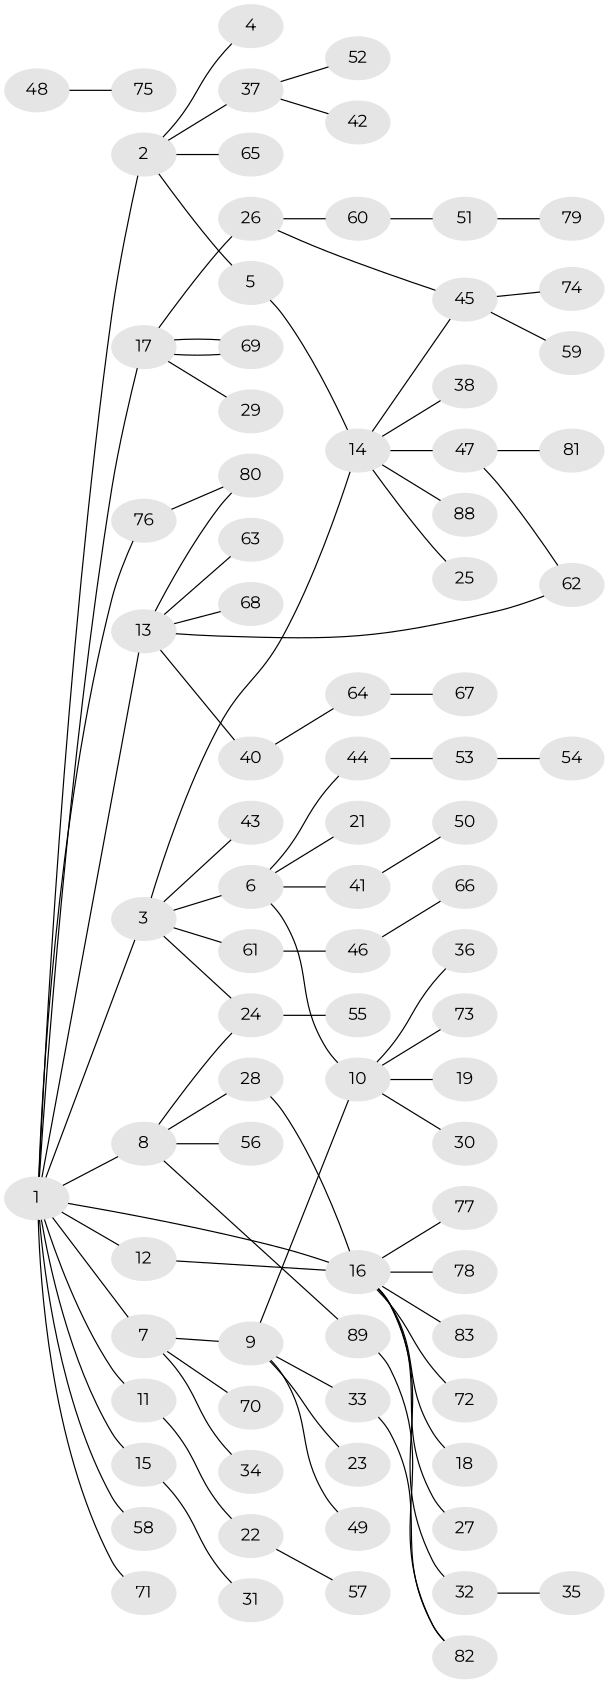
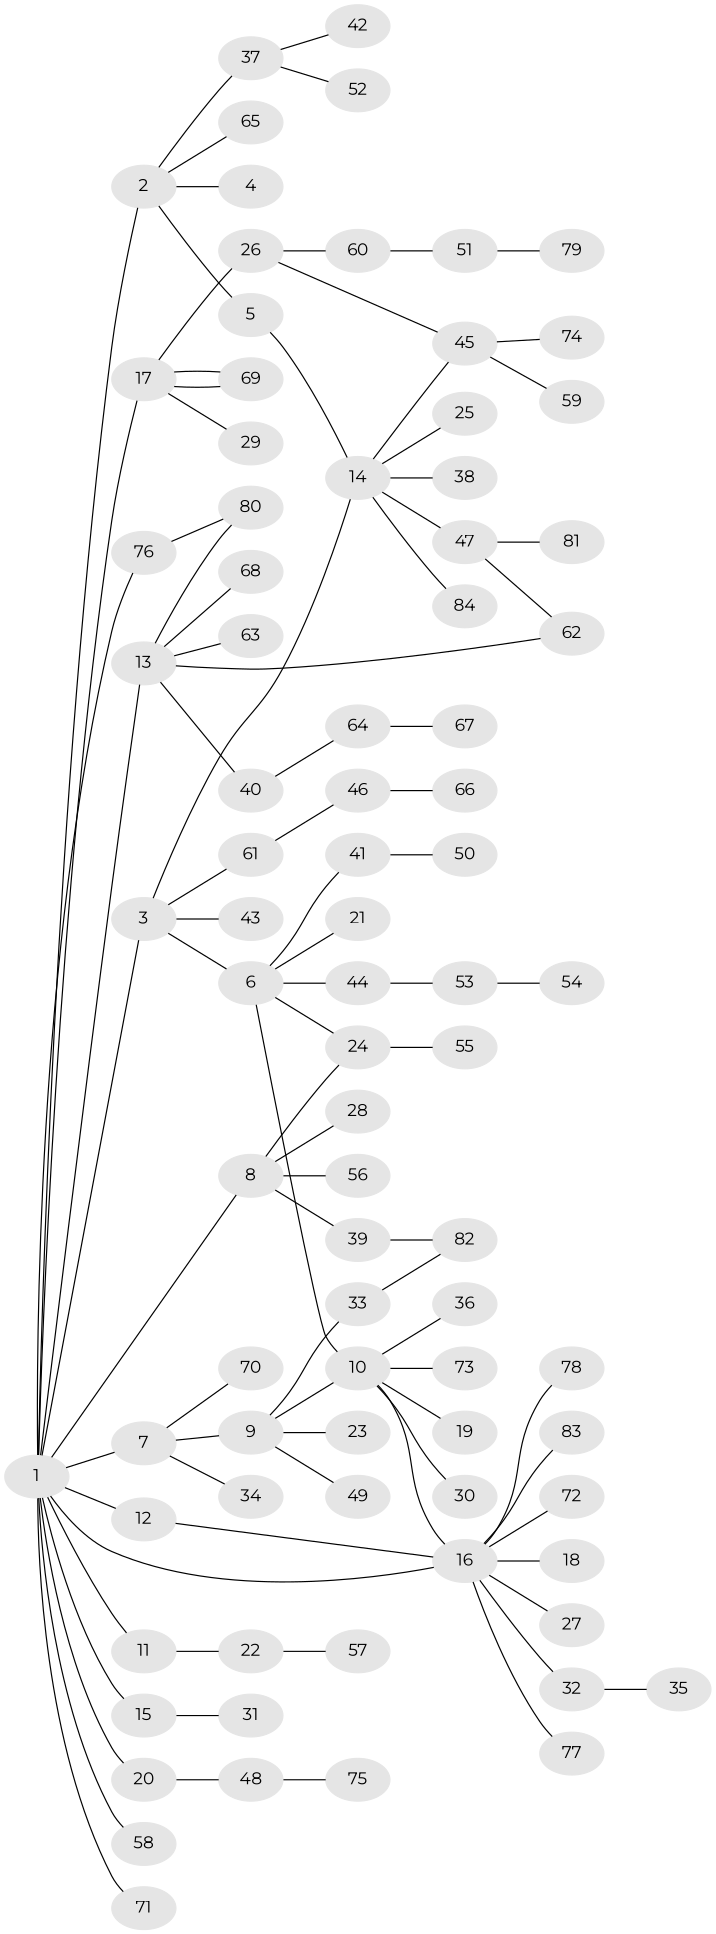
node "88": label "88" -> "84"
edge "3" -- "24": now "6" -- "24"
edge "28" -- "16": now "10" -- "16"
node "89": label "89" -> "39"
node "20": added
